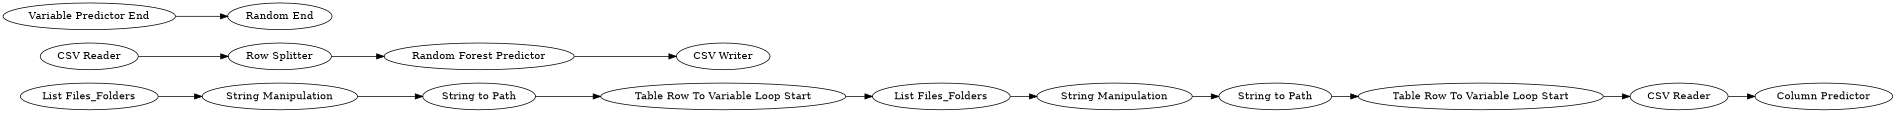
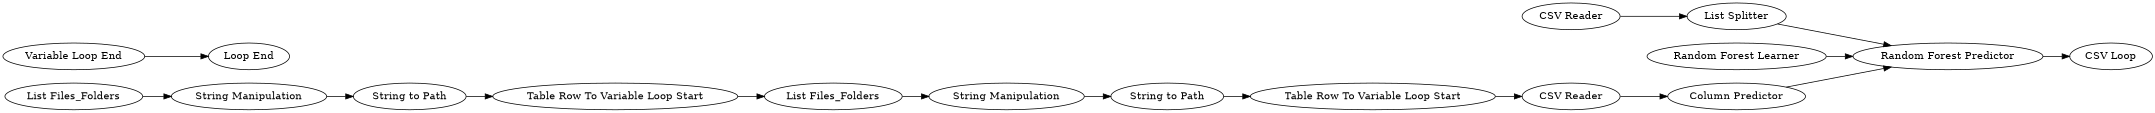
node "Variable Predictor End": label "Variable Predictor End" -> "Variable Loop End"
node "Random End": label "Random End" -> "Loop End"
node "Row Splitter": label "Row Splitter" -> "List Splitter"
node "CSV Writer": label "CSV Writer" -> "CSV Loop"
node "Random Forest Learner": added
edge "Column Predictor" -> "Random Forest Predictor": added
